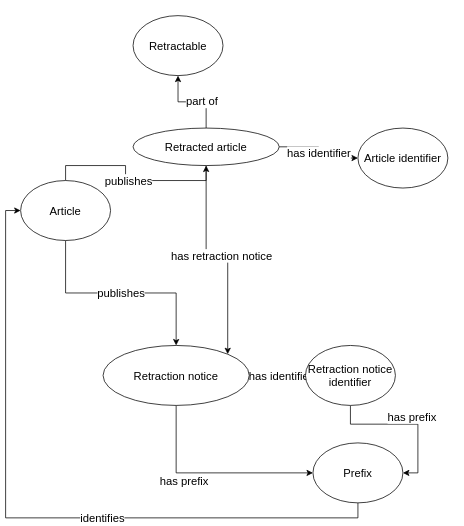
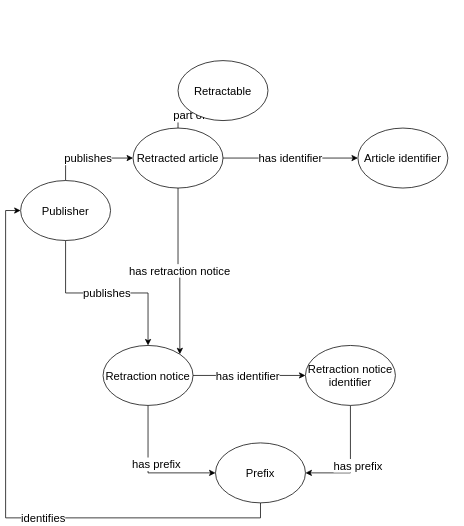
node "Retractable": moved (178, 45) -> (223, 90)
node "Retracted article": size 146x38 -> 90x60
node "Article": label "Article" -> "Publisher"
node "Retraction notice": size 146x60 -> 90x60
node "Prefix": moved (358, 473) -> (261, 473)
